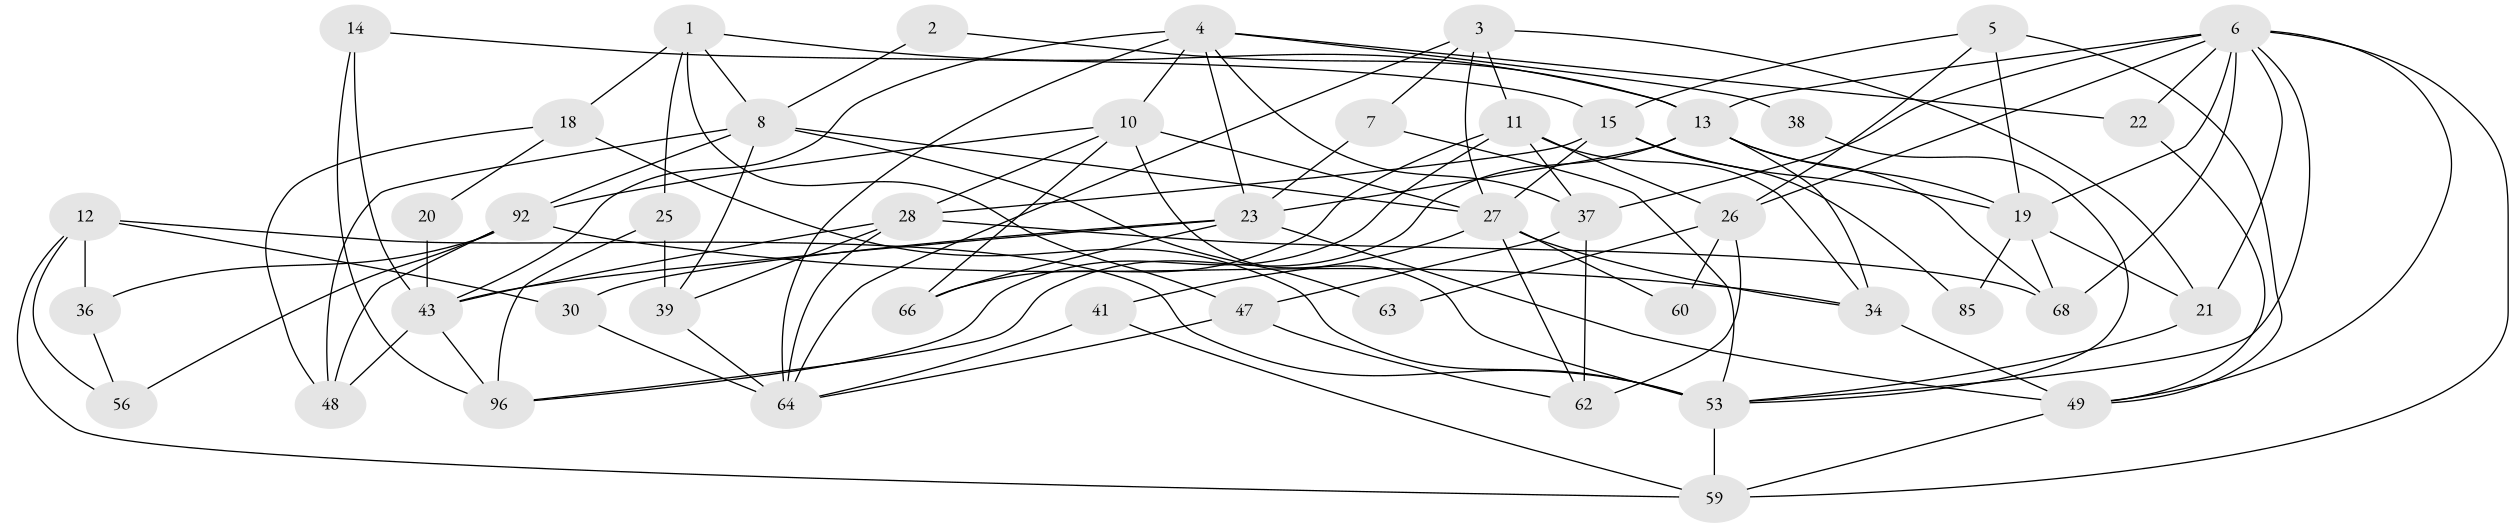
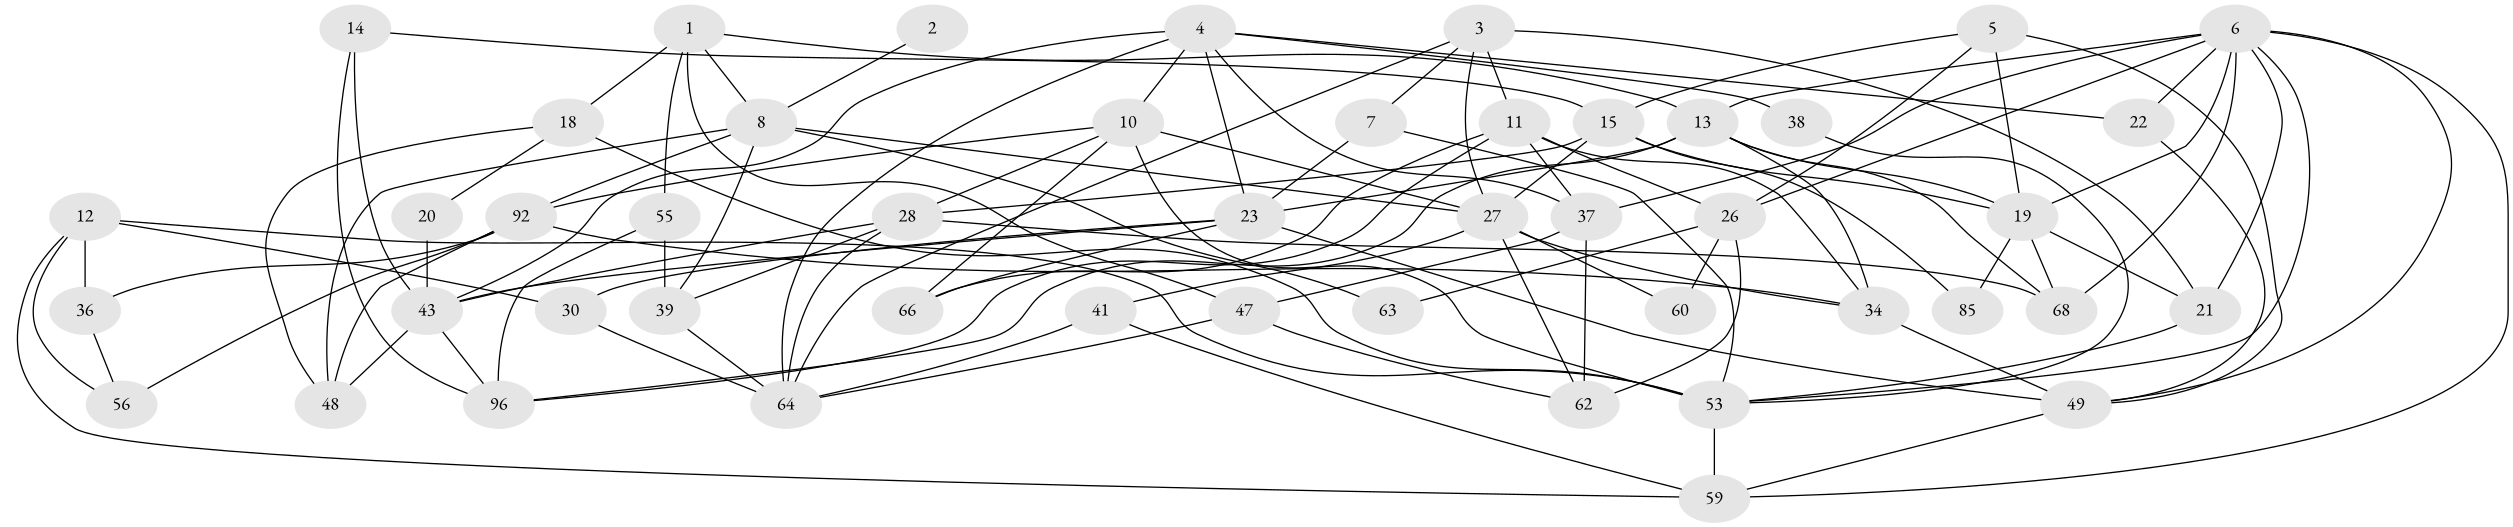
edge "2" -- "13": removed
node "25": label "25" -> "55"
